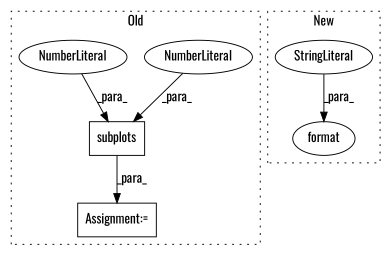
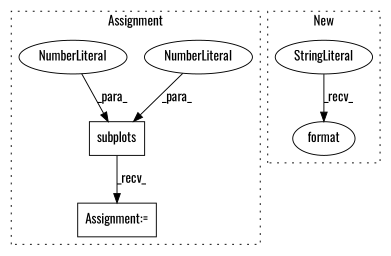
cluster "Old": label "Old" -> "Assignment"
edge "StringLiteral" -> "format": label "_para_" -> "_recv_"
edge "subplots" -> "Assignment:=": label "_para_" -> "_recv_"
